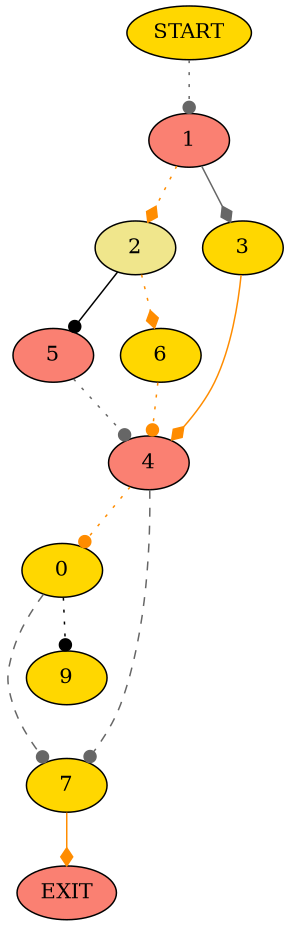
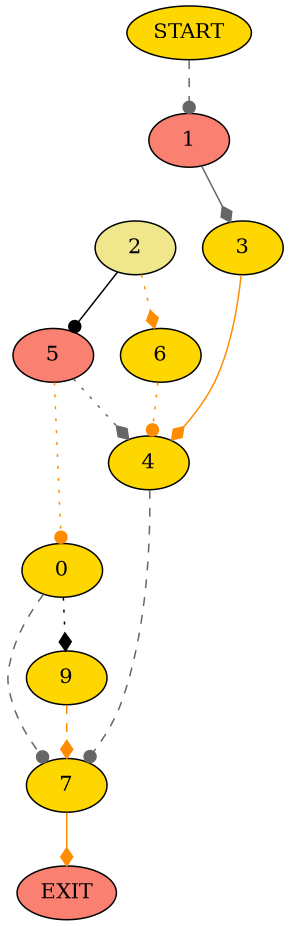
edge "START" -> "1": style dotted -> dashed
edge "1" -> "2": removed
edge "5" -> "4": arrowhead dot -> diamond
node "4": fillcolor salmon -> gold
edge "4" -> "0": now "5" -> "0"
edge "0" -> "9": arrowhead dot -> diamond
edge "9" -> "7": added
